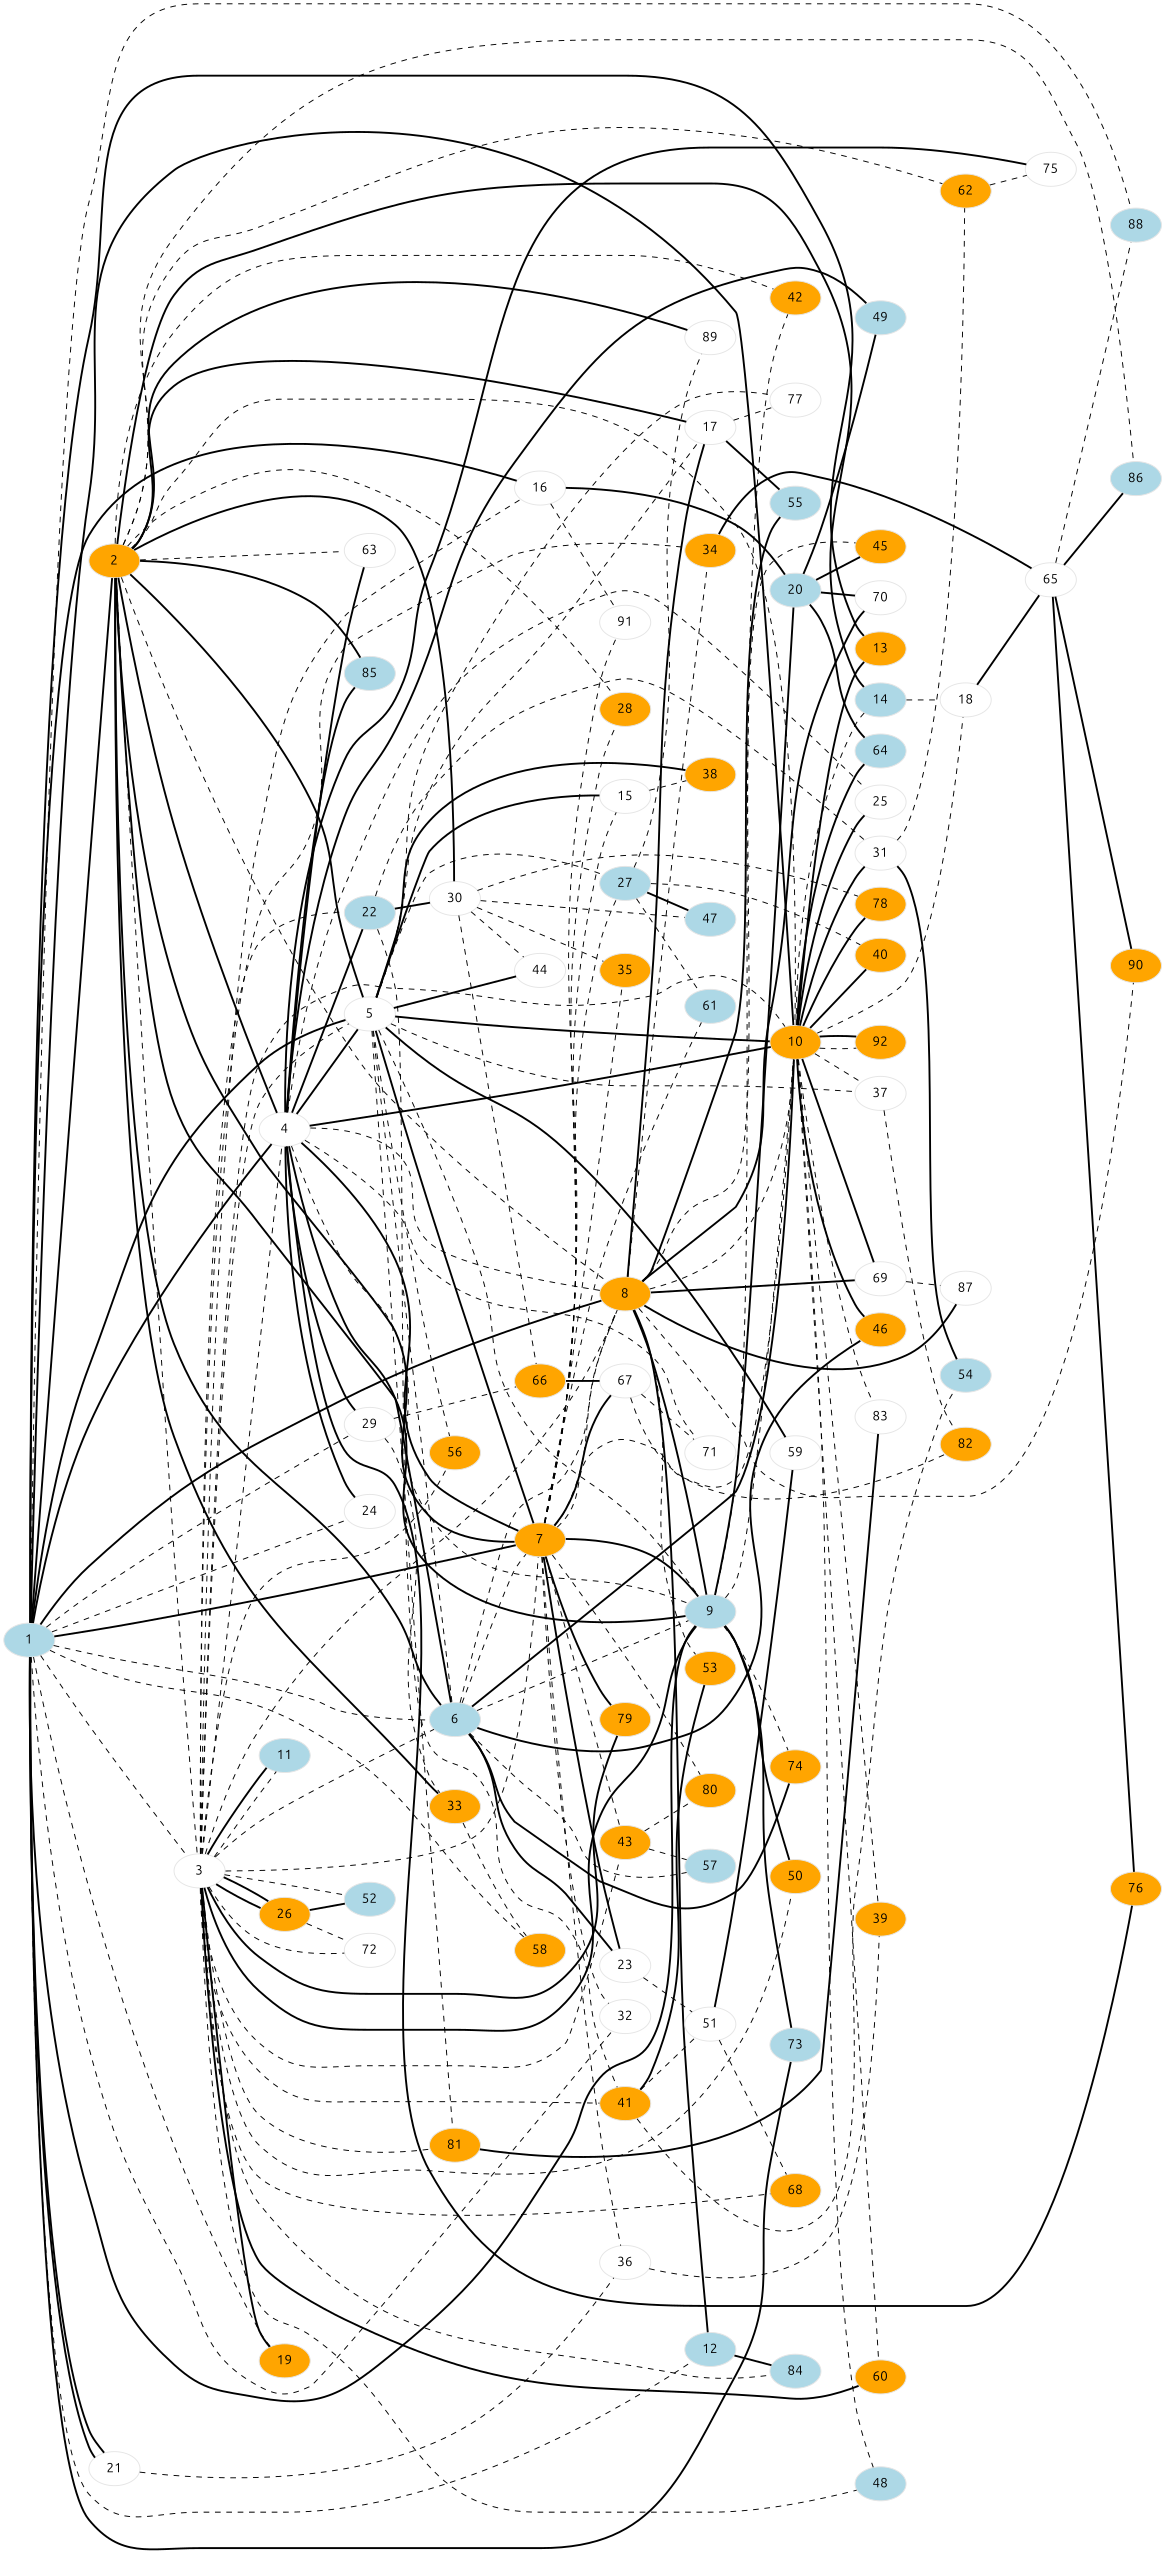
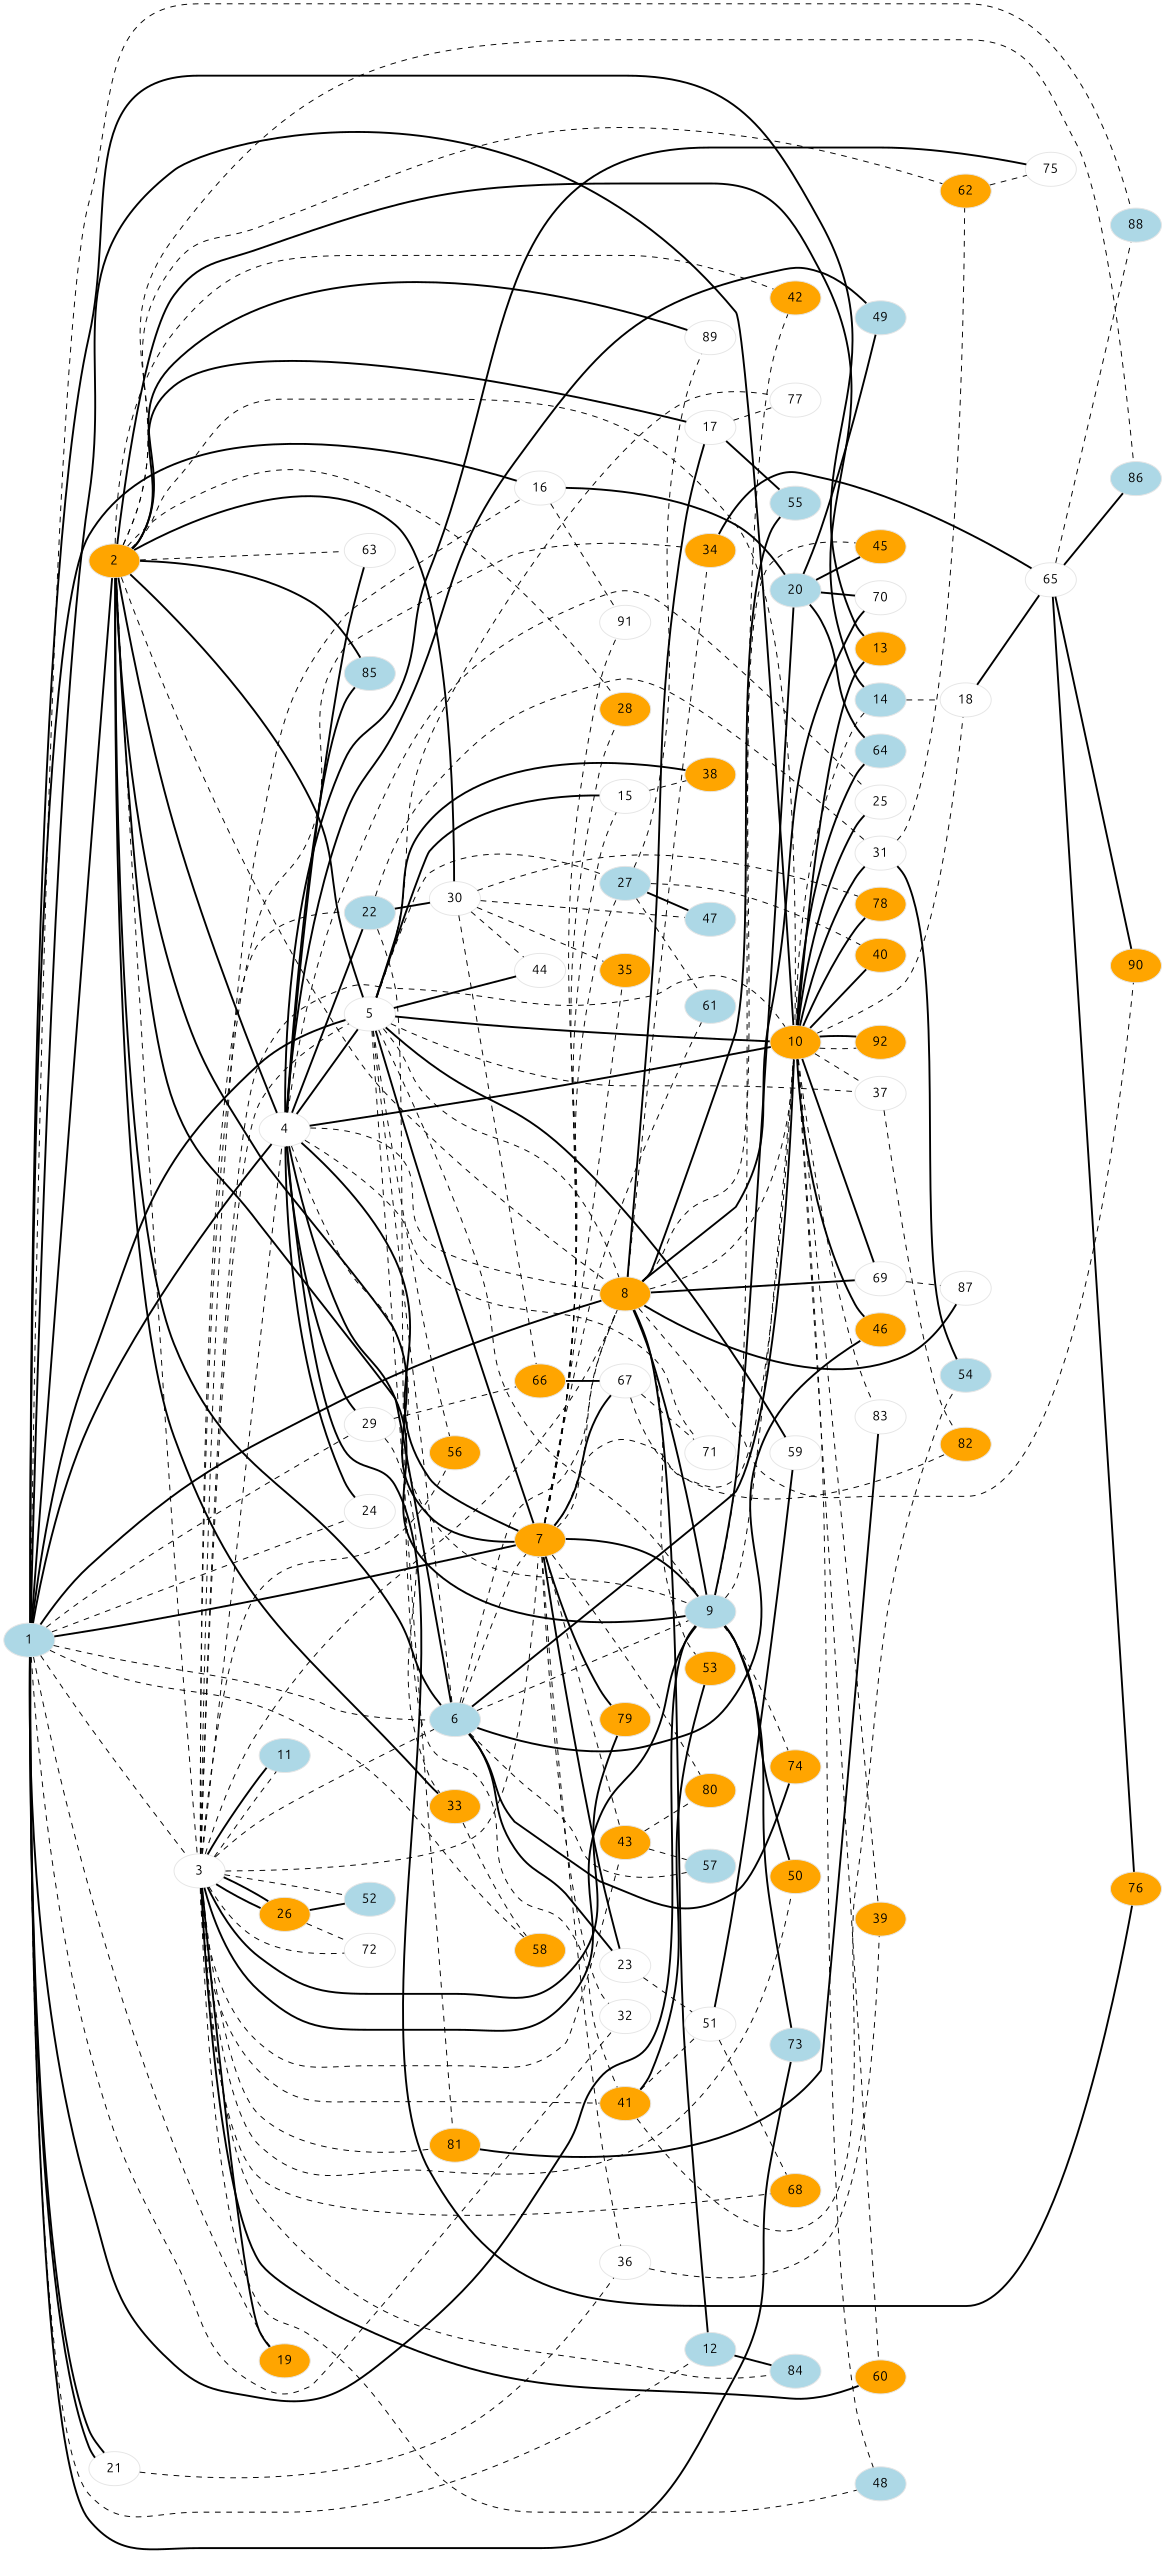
edge "17" -- "5": now "8" -- "5"
